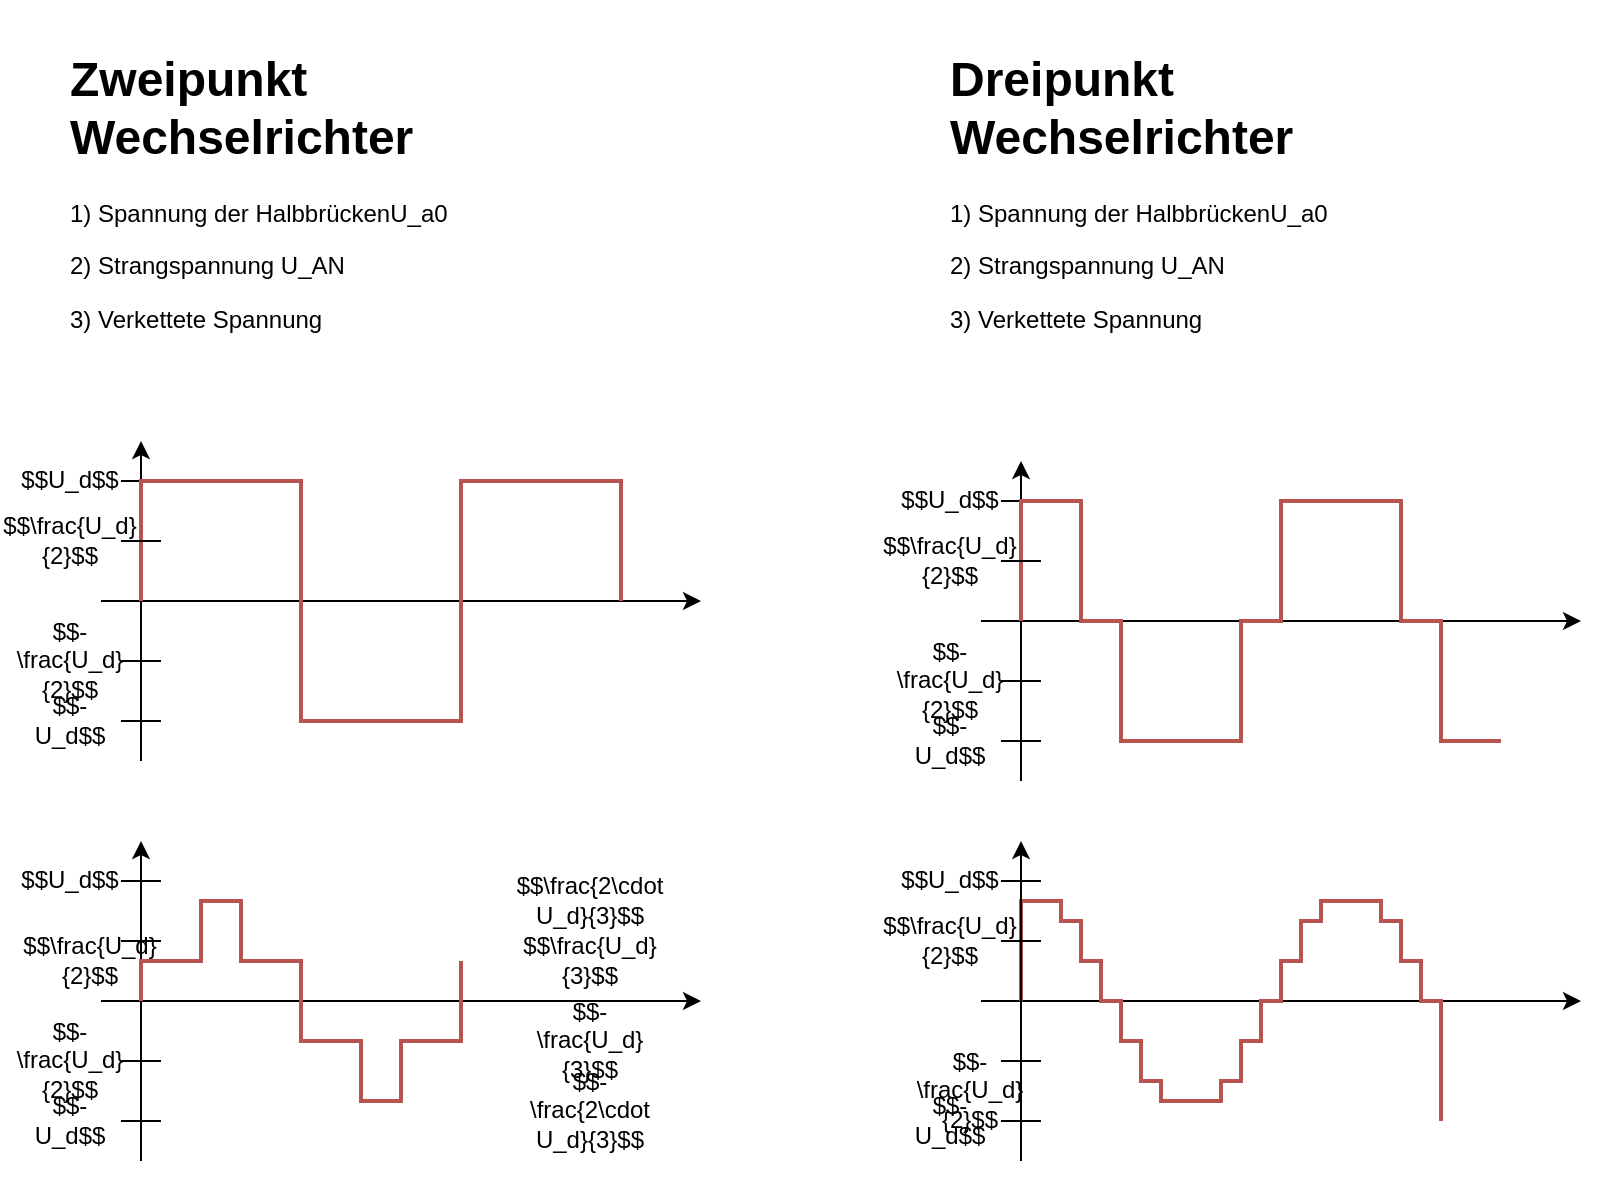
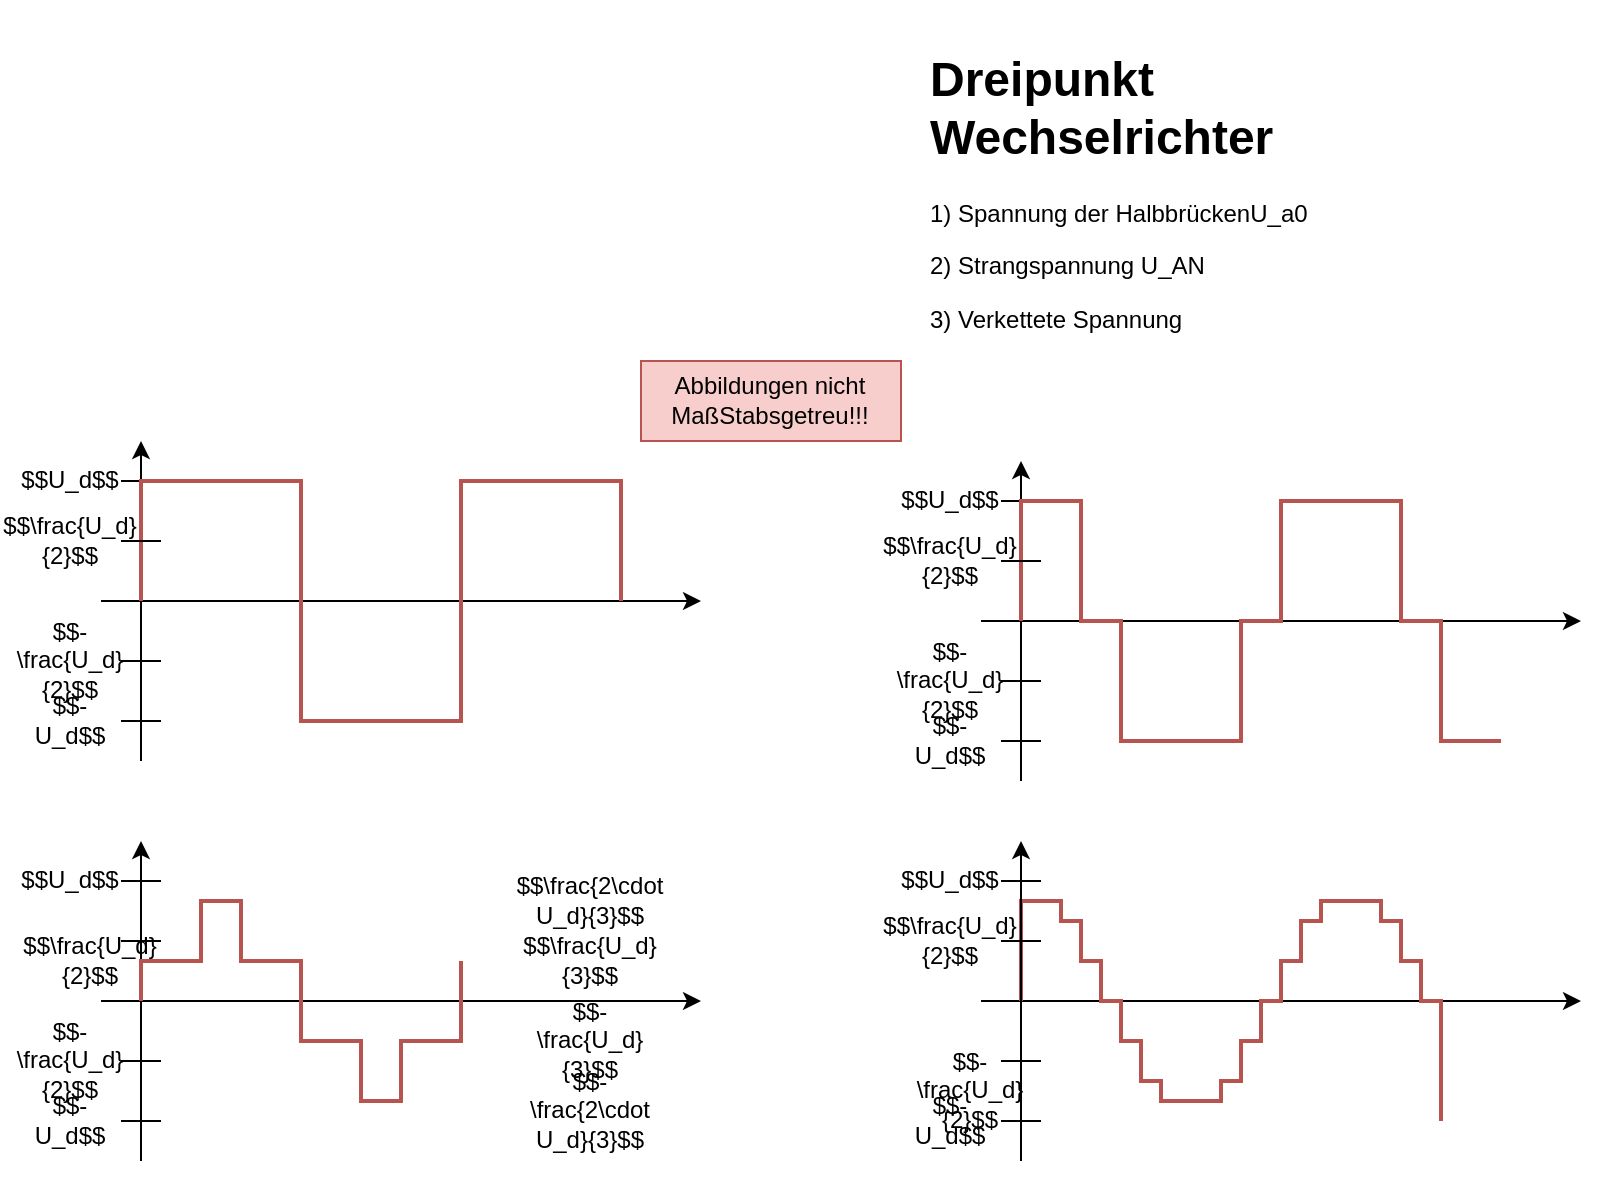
node "Zweipunkt Wechselrichter1) Spannung der HalbbrückenU_a0 2) Strangspannung U_AN 3) Verkettete Spannung": removed
node "Dreipunkt Wechselrichter1) Spannung der HalbbrückenU_a0 2) Strangspannung U_AN 3) Verkettete Spannung": moved (1181, 201) -> (1161, 201)
node "Abbildungen nicht MaßStabsgetreu!!!": added
